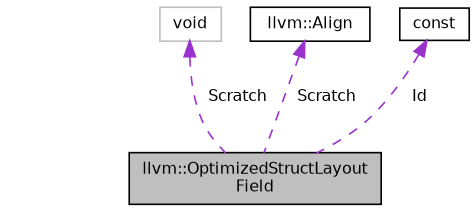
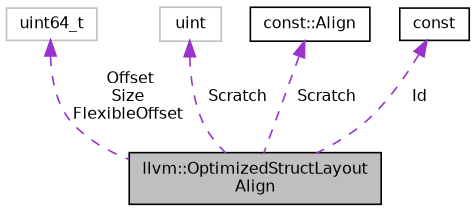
node "uint64_t": added
node "void": label "void" -> "uint"
node "llvm::Align": label "llvm::Align" -> "const::Align"
node "llvm::OptimizedStructLayout Field": label "llvm::OptimizedStructLayout Field" -> "llvm::OptimizedStructLayout Align"
